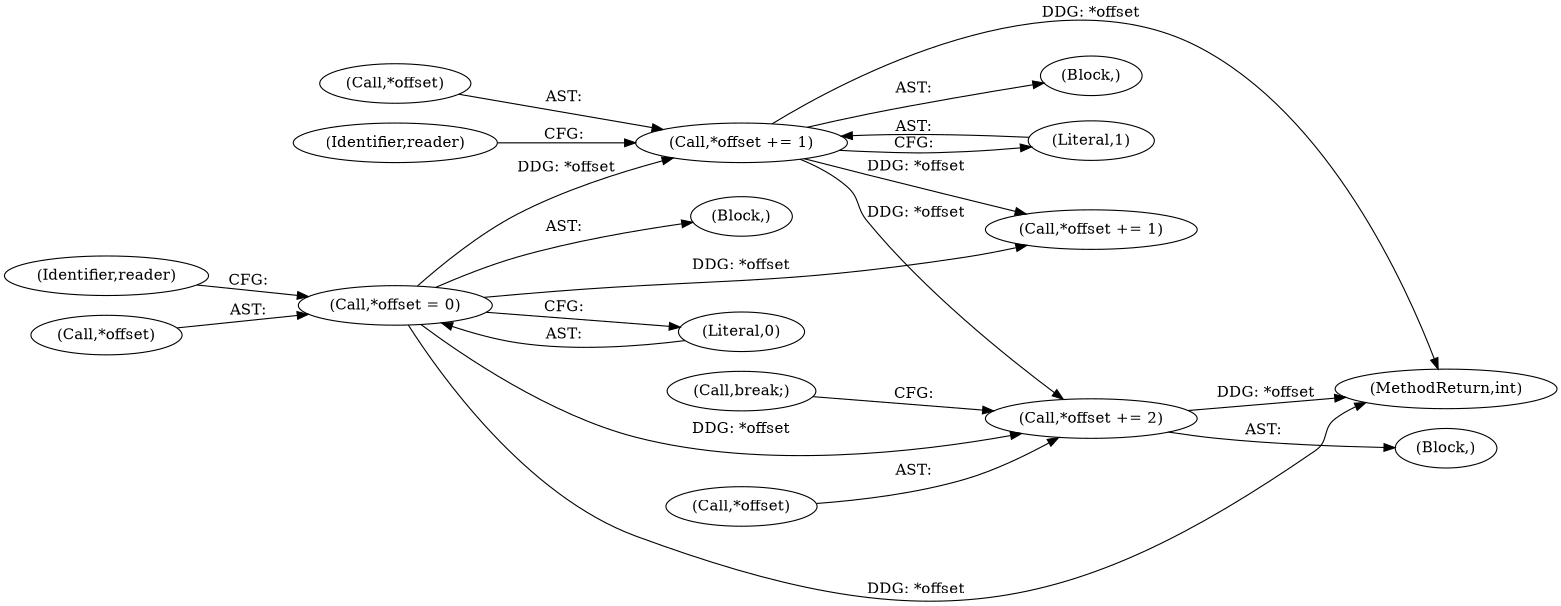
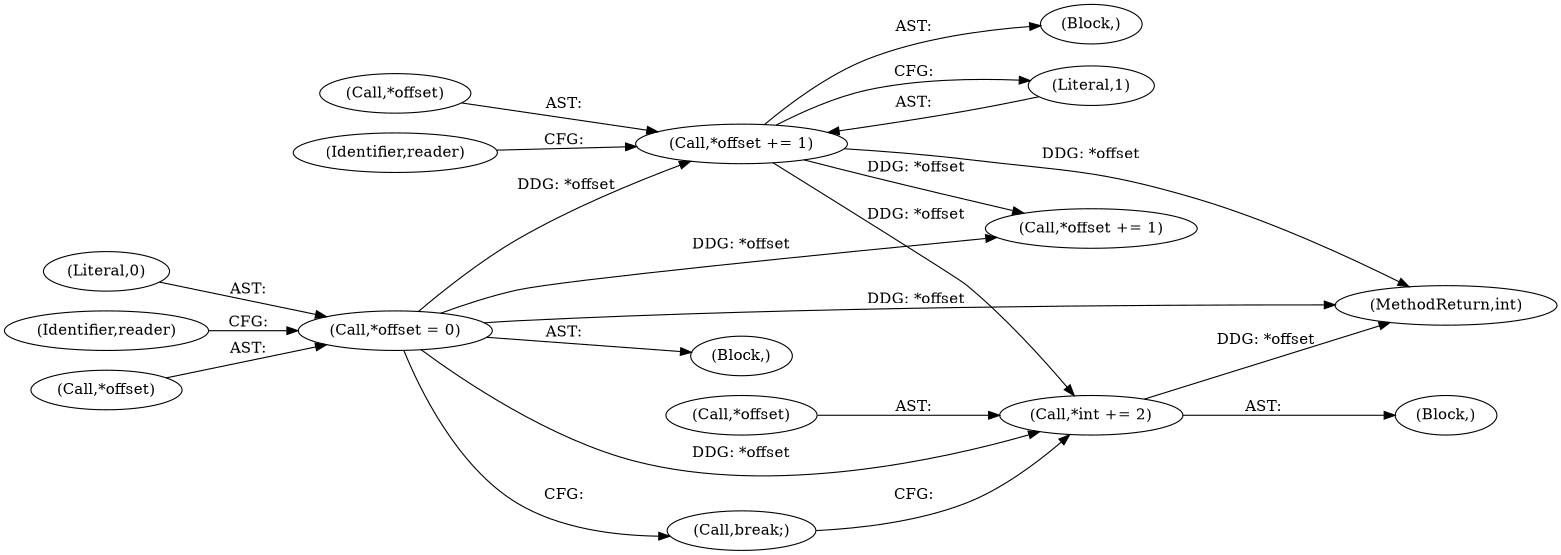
edge "(Call,*offset = 0)" -> "(Literal,0)": now "(Call,*offset = 0)" -> "(Call,break;)"
node "(Call,*offset += 2)": label "(Call,*offset += 2)" -> "(Call,*int += 2)"
